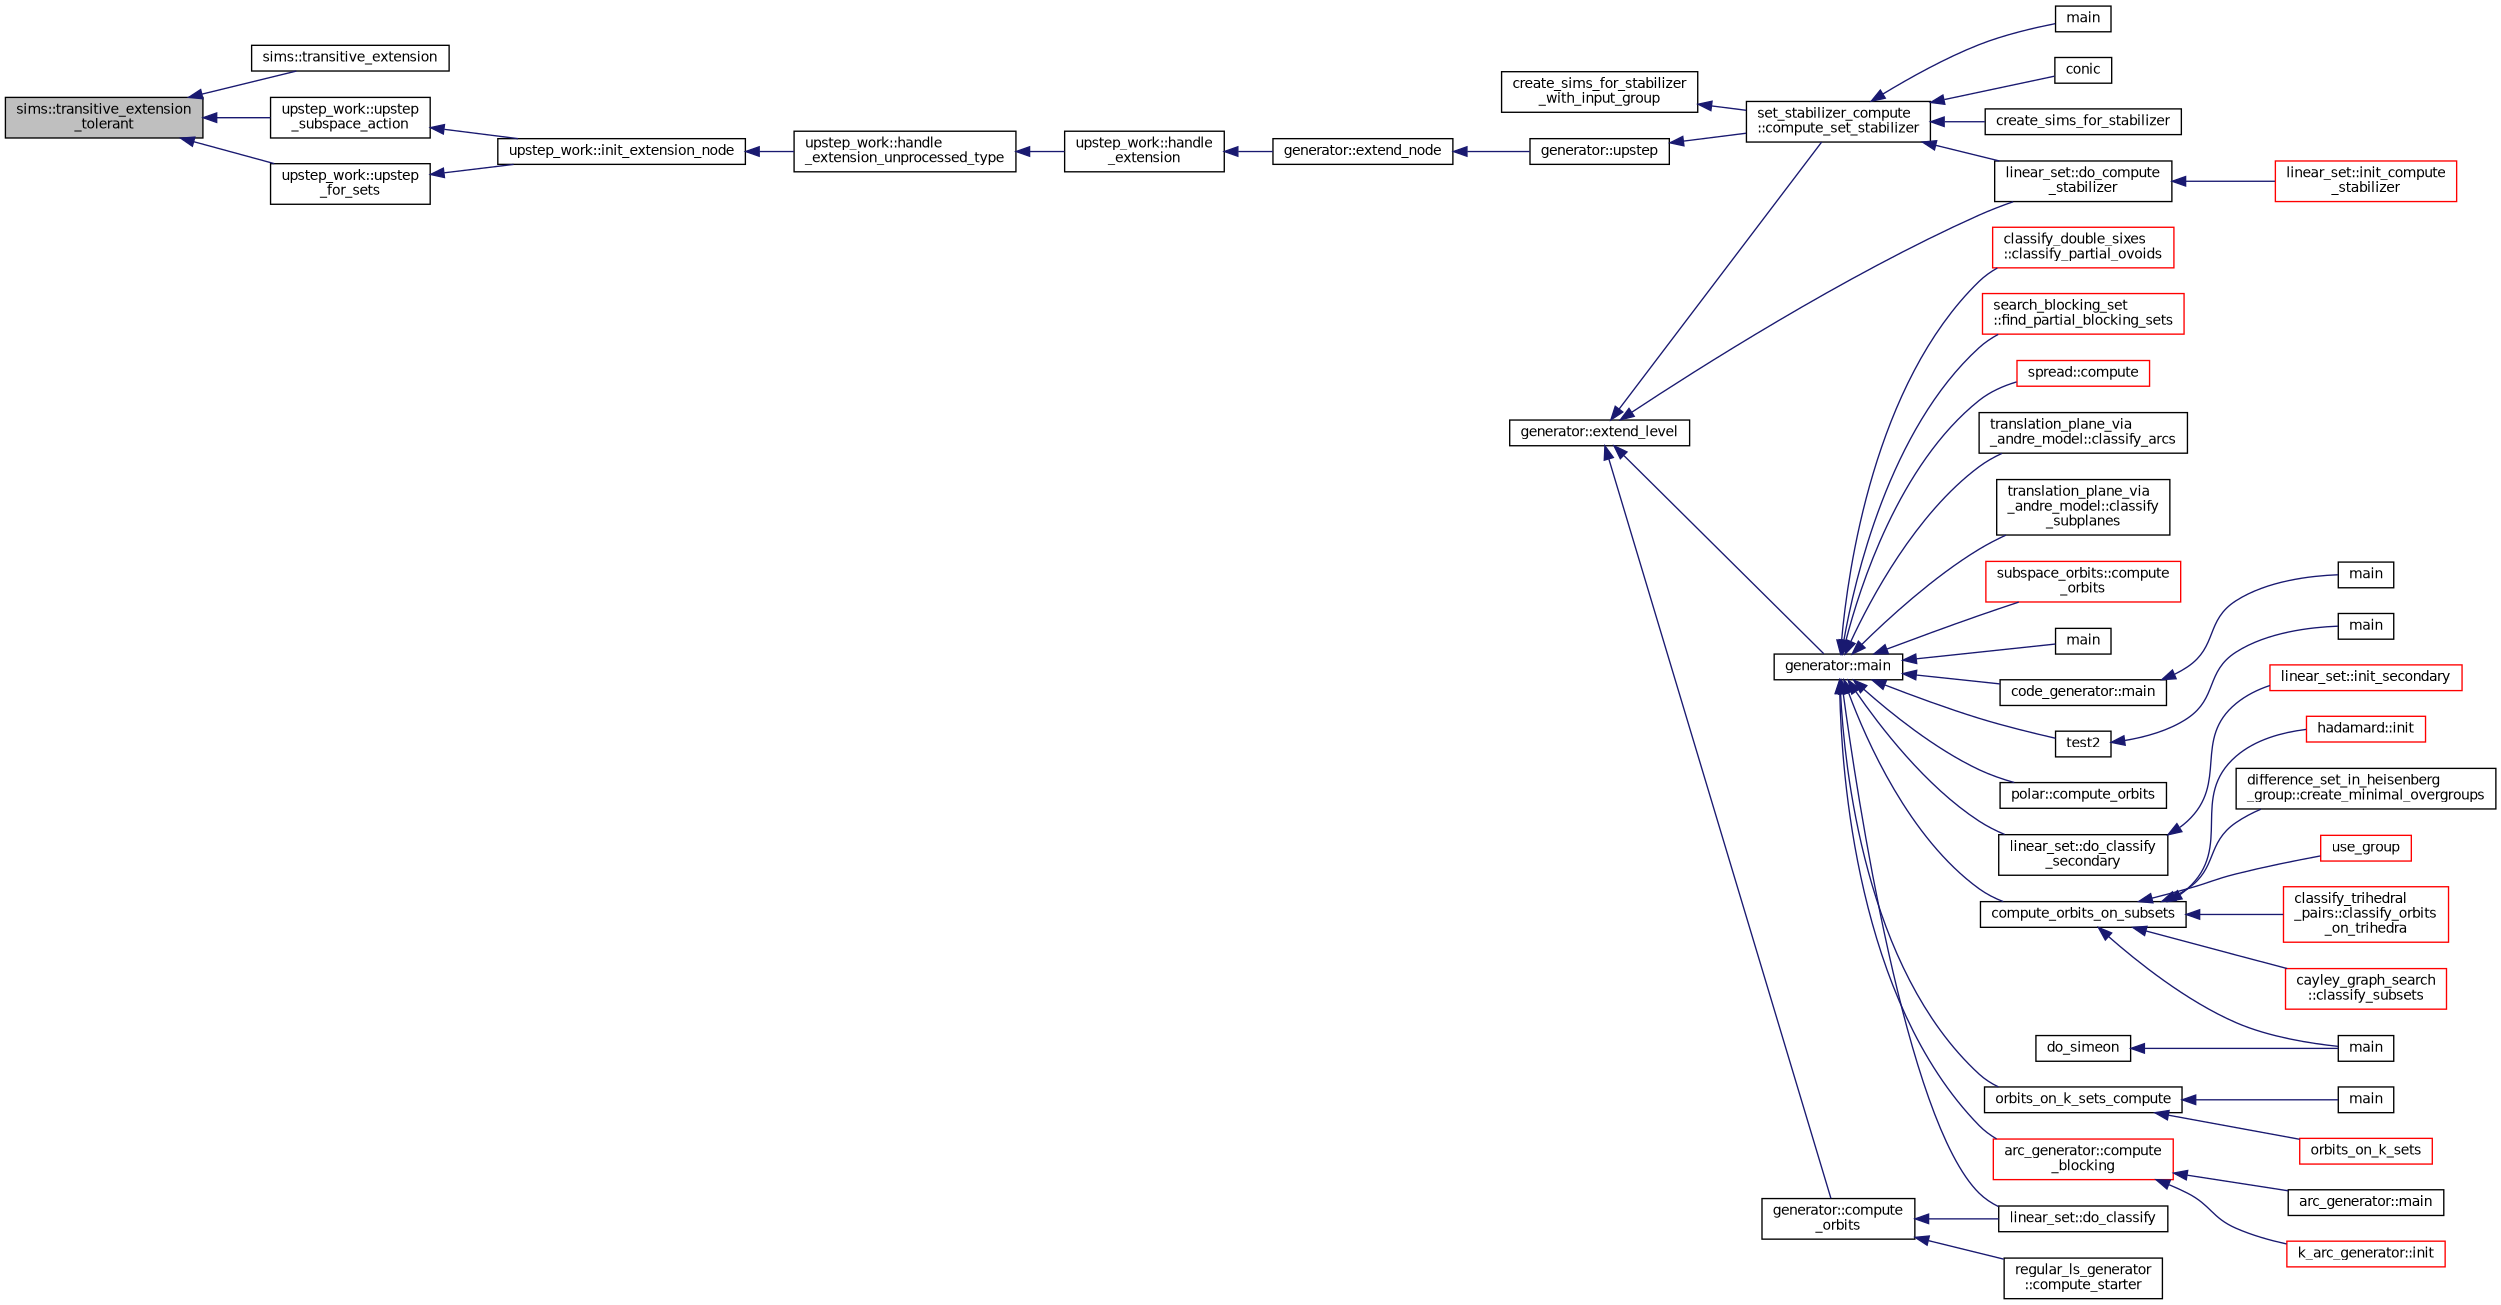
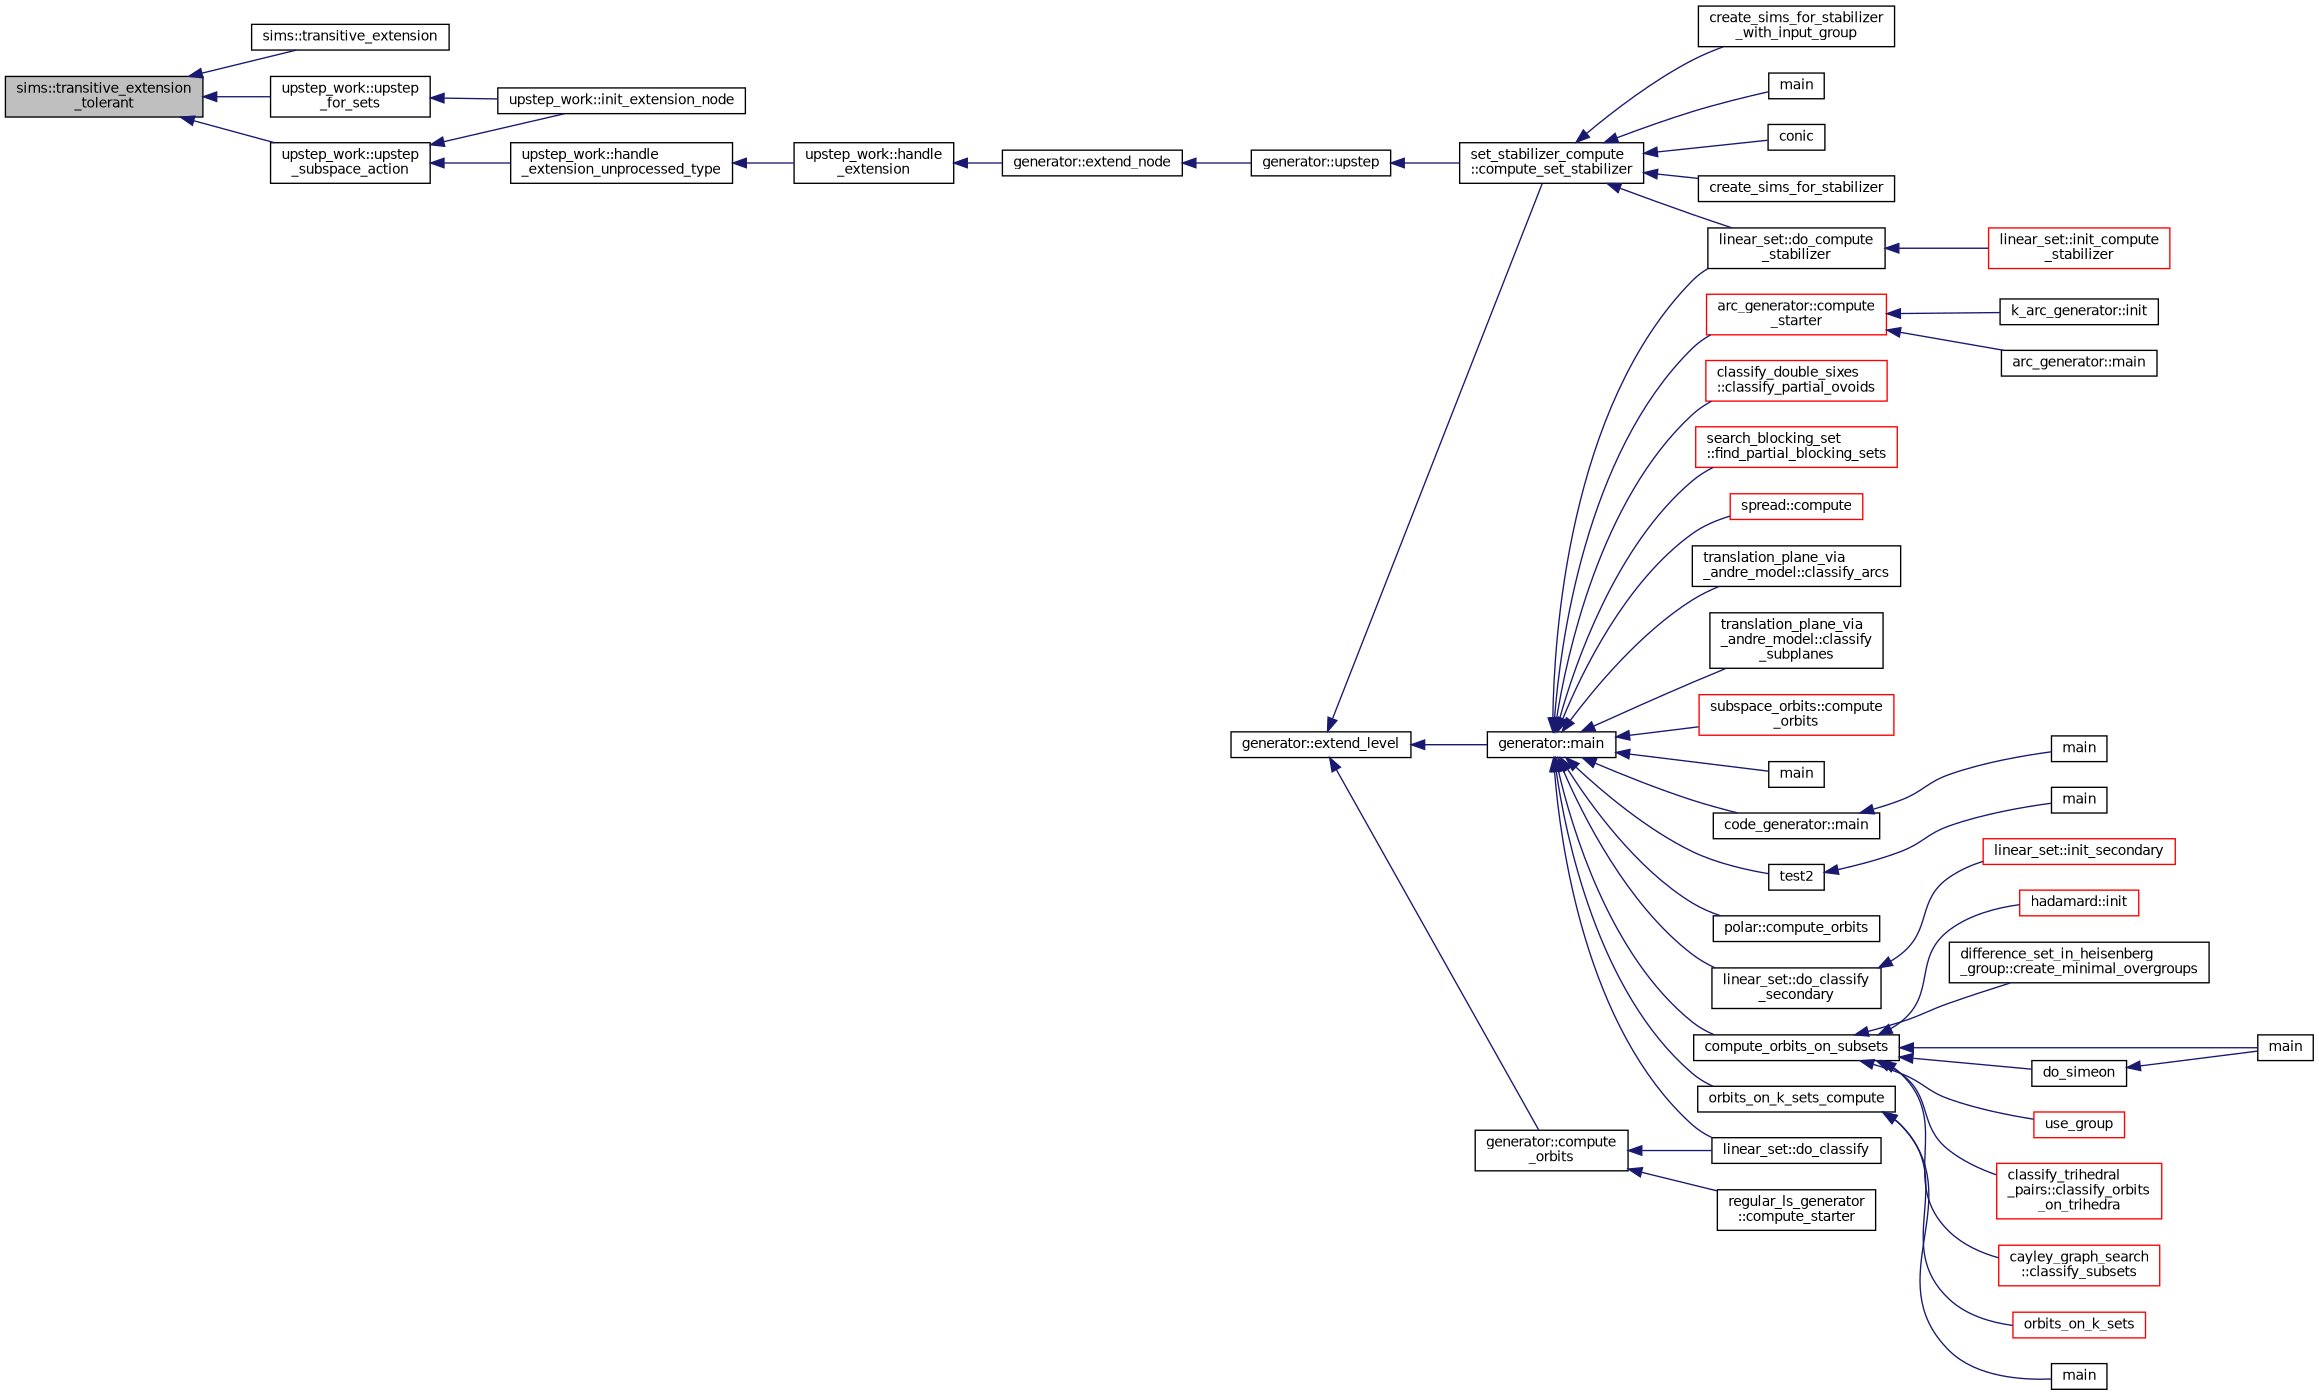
edge "set_stabilizer_compute ::compute_set_stabilizer" -> "create_sims_for_stabilizer _with_input_group": reversed
edge "upstep_work::handle _extension_unprocessed_type" -> "upstep_work::init_extension_node": now "upstep_work::handle _extension_unprocessed_type" -> "upstep_work::upstep _subspace_action"
edge "linear_set::do_compute _stabilizer" -> "generator::extend_level": now "linear_set::do_compute _stabilizer" -> "generator::main"
edge "do_simeon" -> "compute_orbits_on_subsets": added
node "arc_generator::compute _blocking": label "arc_generator::compute _blocking" -> "arc_generator::compute _starter"
node "k_arc_generator::init": color red -> black
